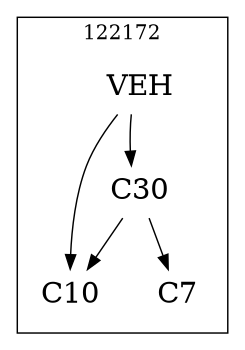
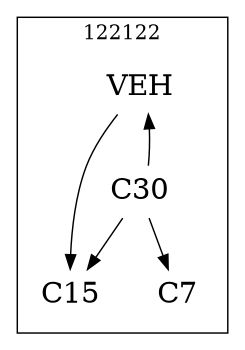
cluster "122172": label "122172" -> "122122"
edge "VEH" -> "C30": reversed
node "C10": label "C10" -> "C15"
